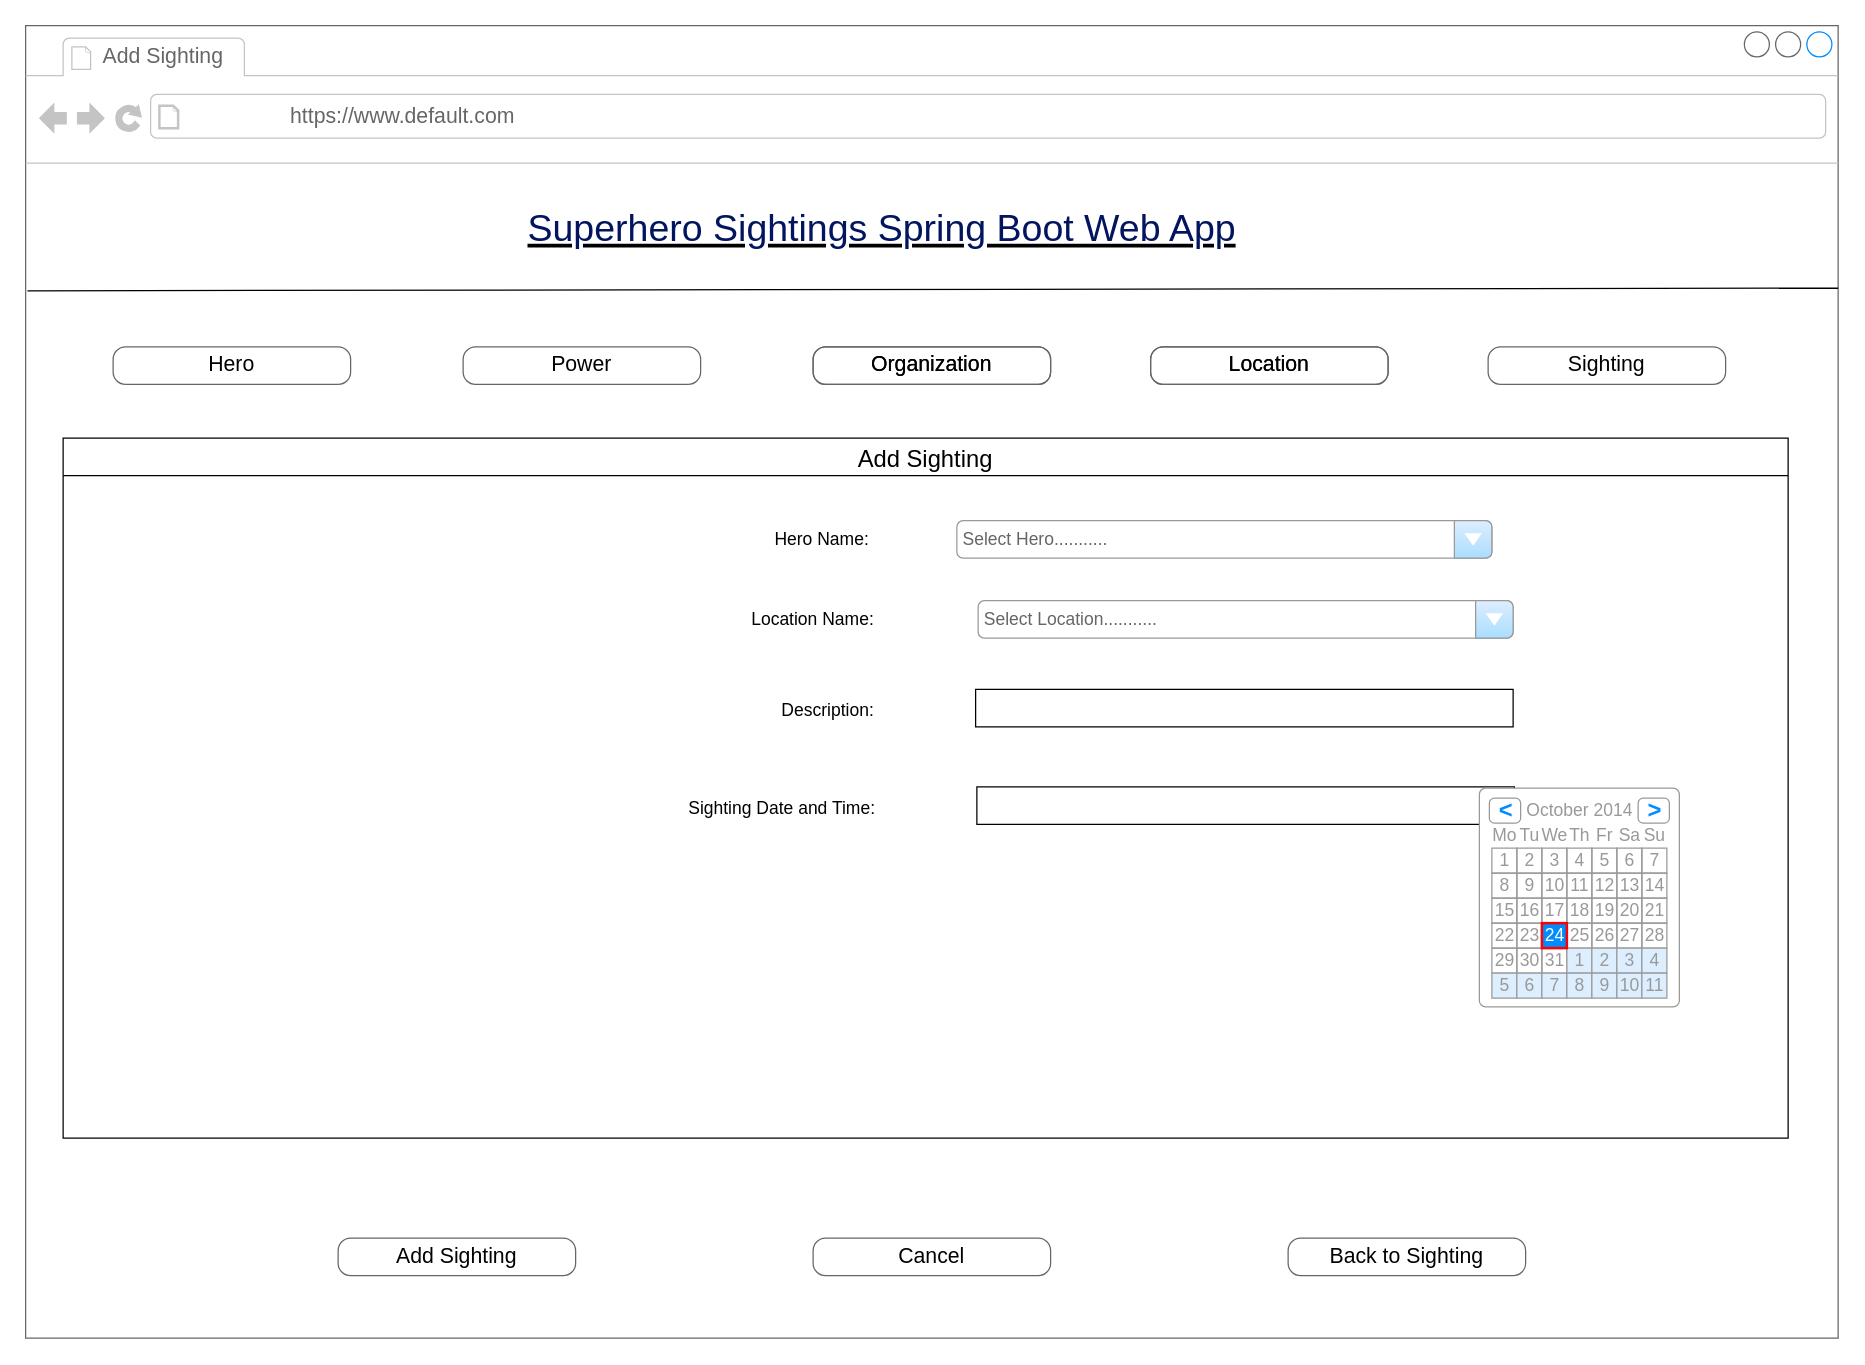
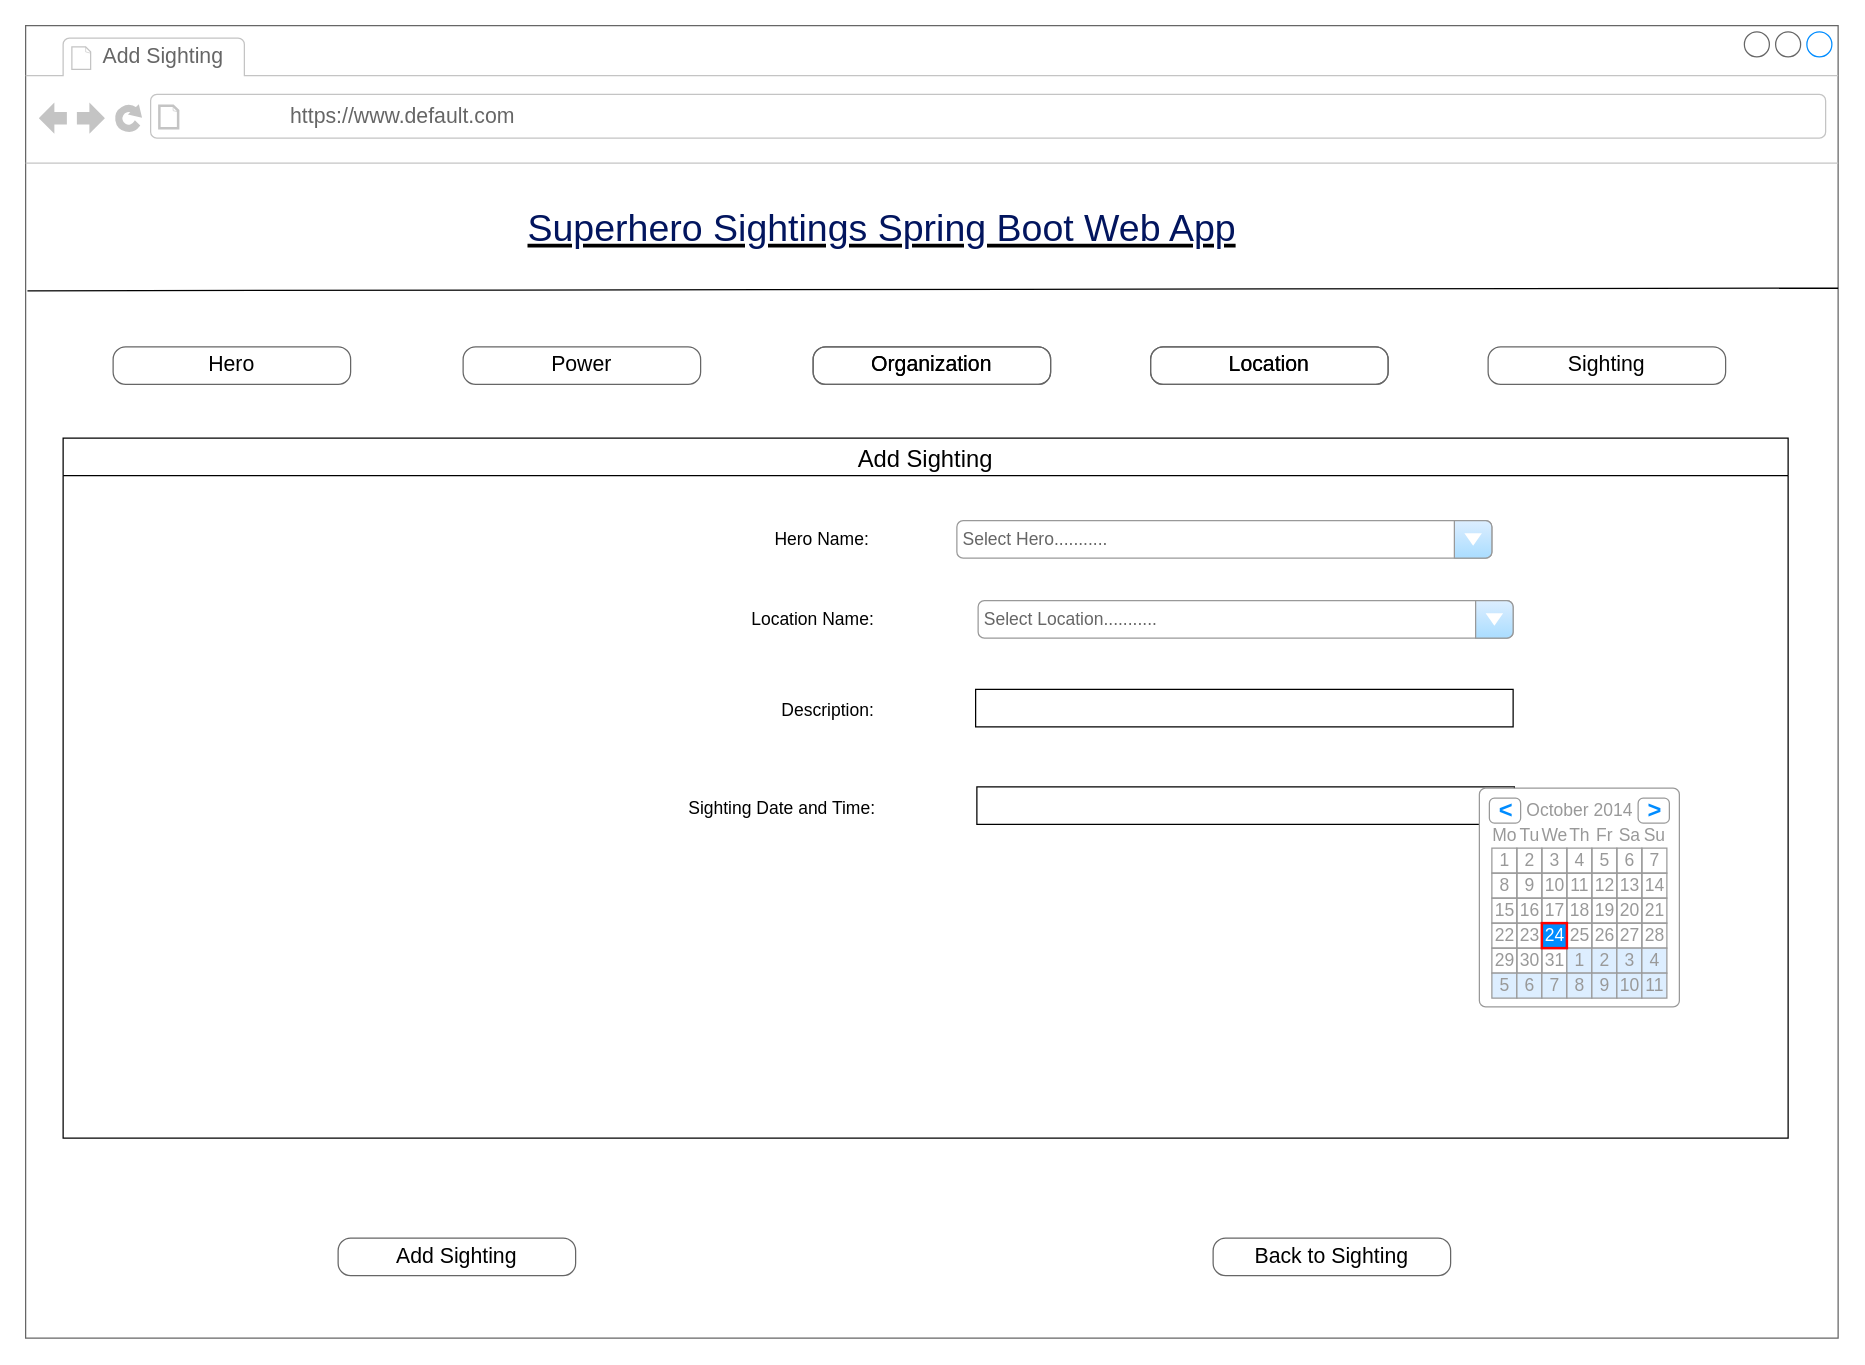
node "Cancel": removed
node "Back to Sighting": moved (1407, 1257) -> (1332, 1257)
